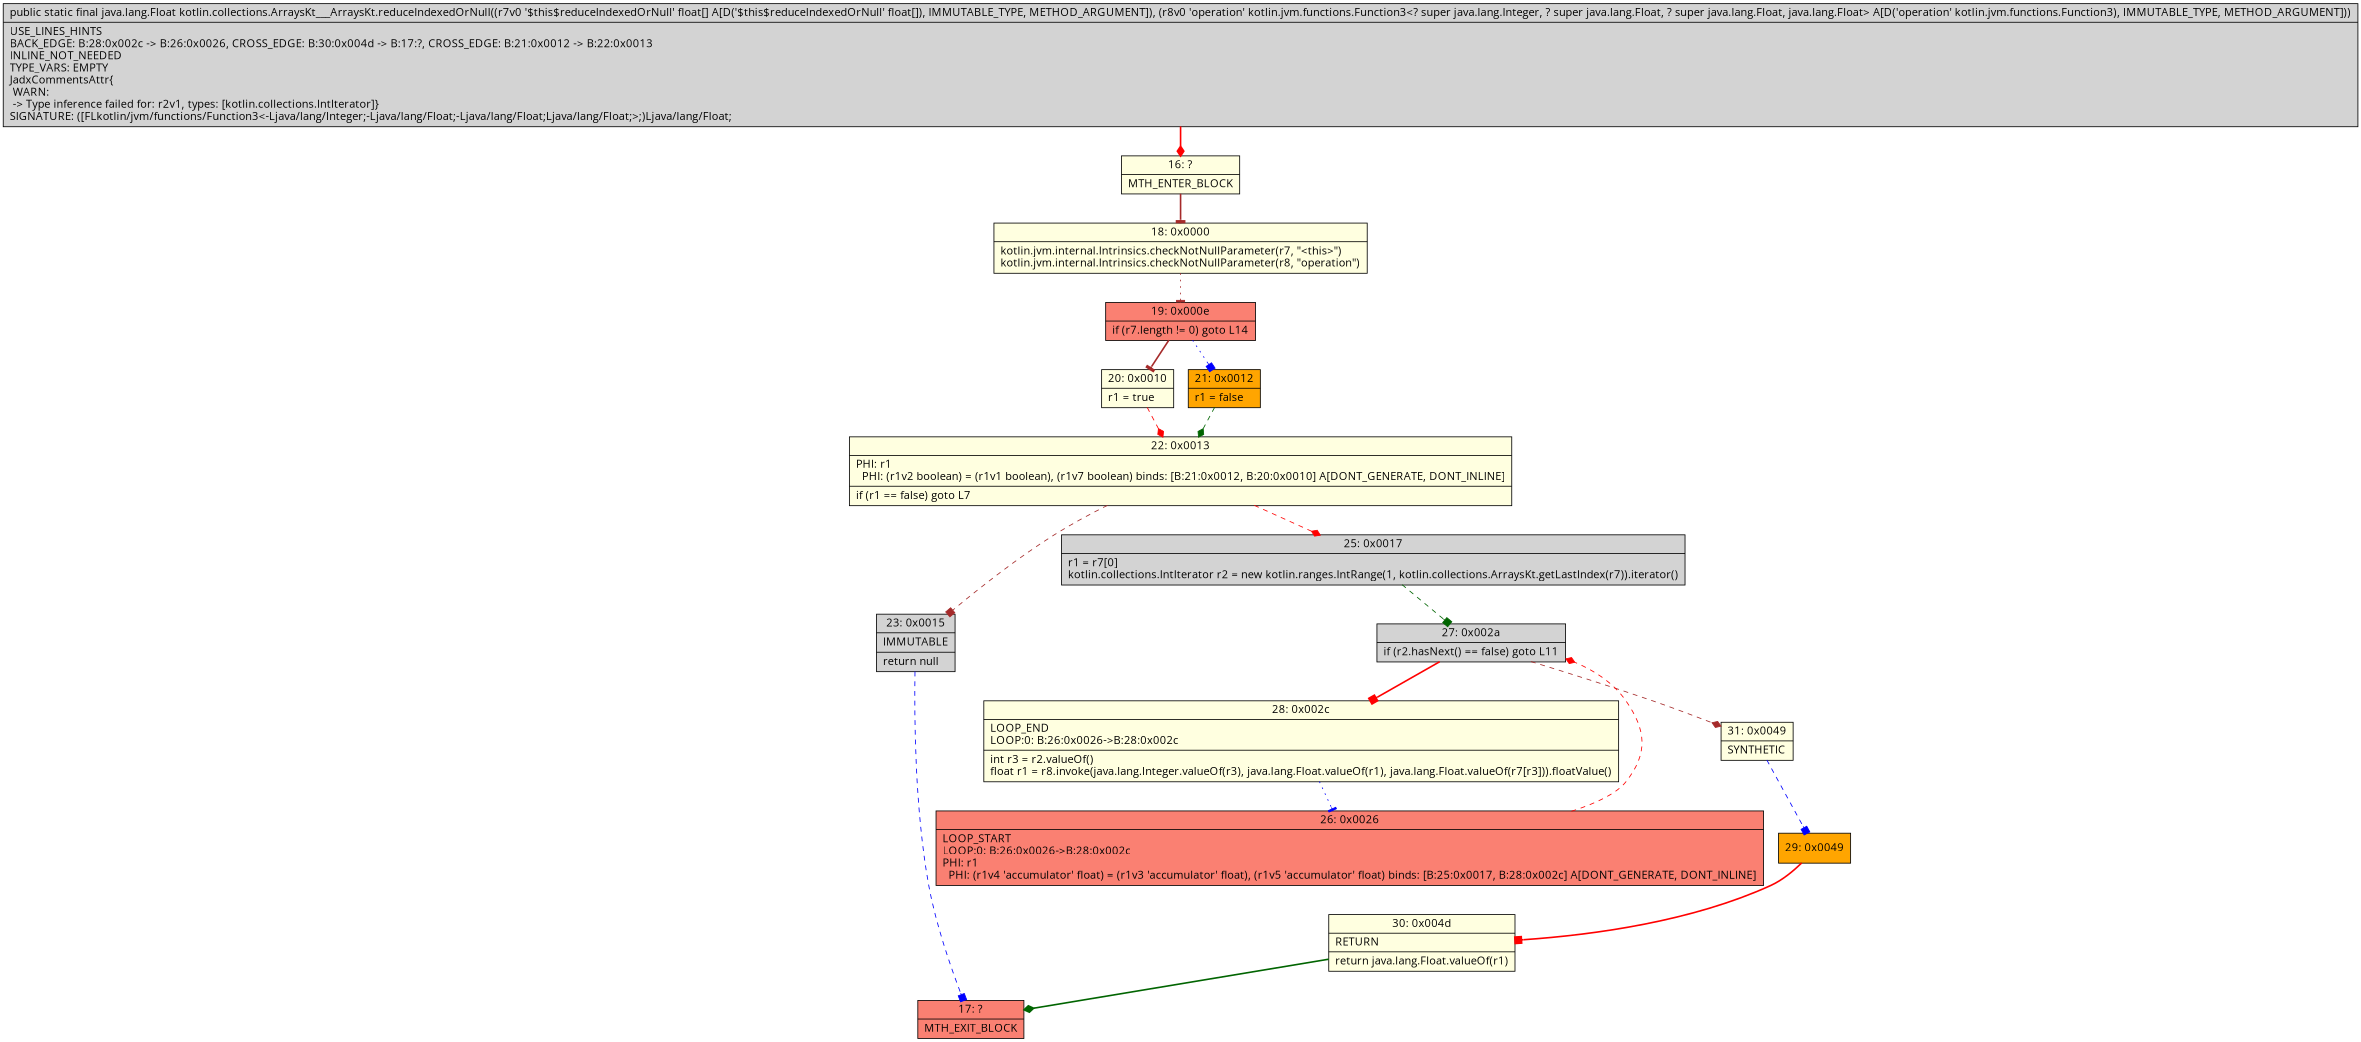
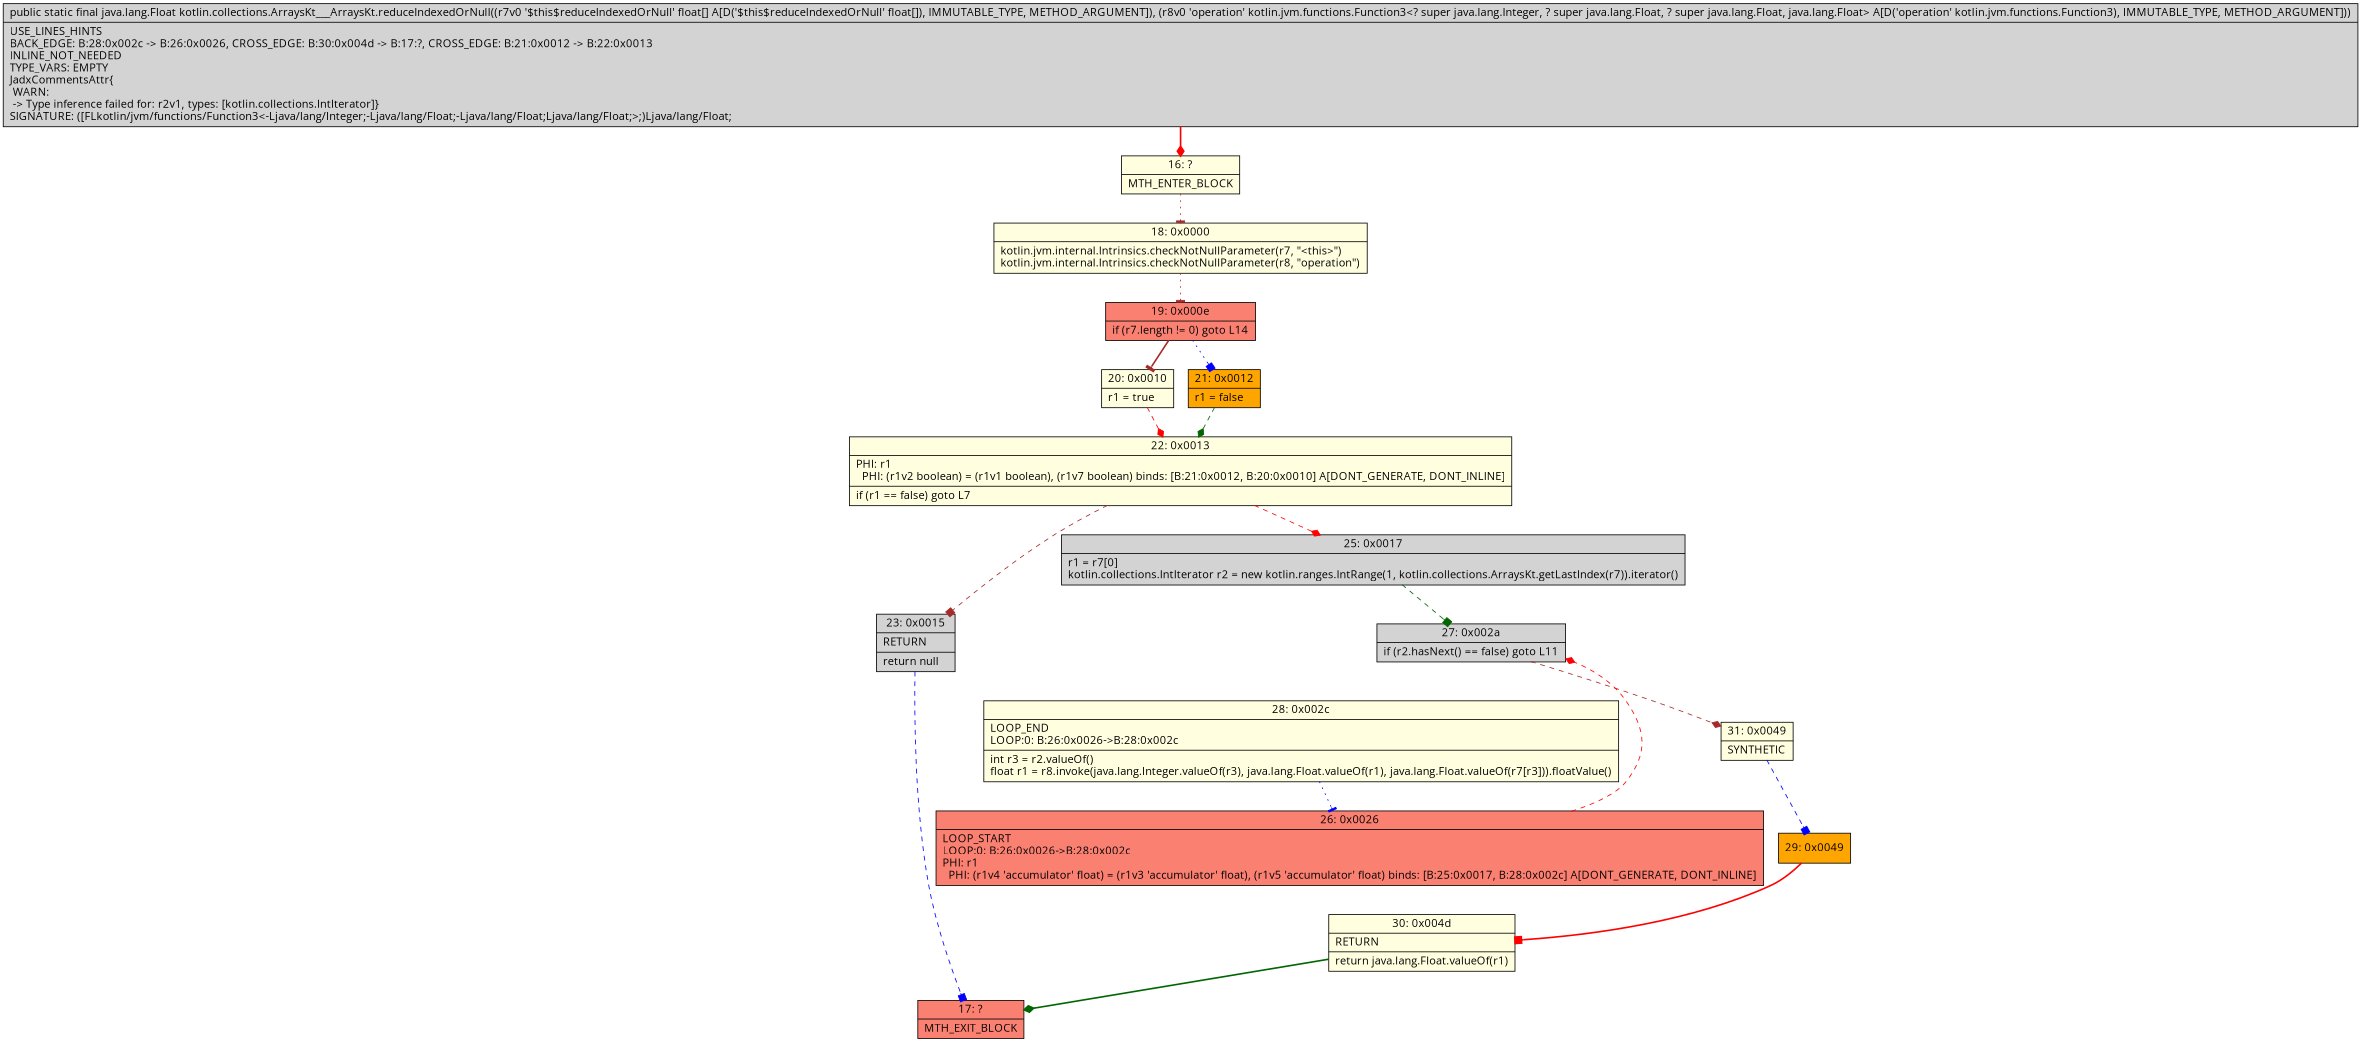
edge "16: ?" -> "18: 0x0000": style bold -> dotted
node "23: 0x0015": text "IMMUTABLE" -> "RETURN"
edge "27: 0x002a" -> "28: 0x002c": removed
